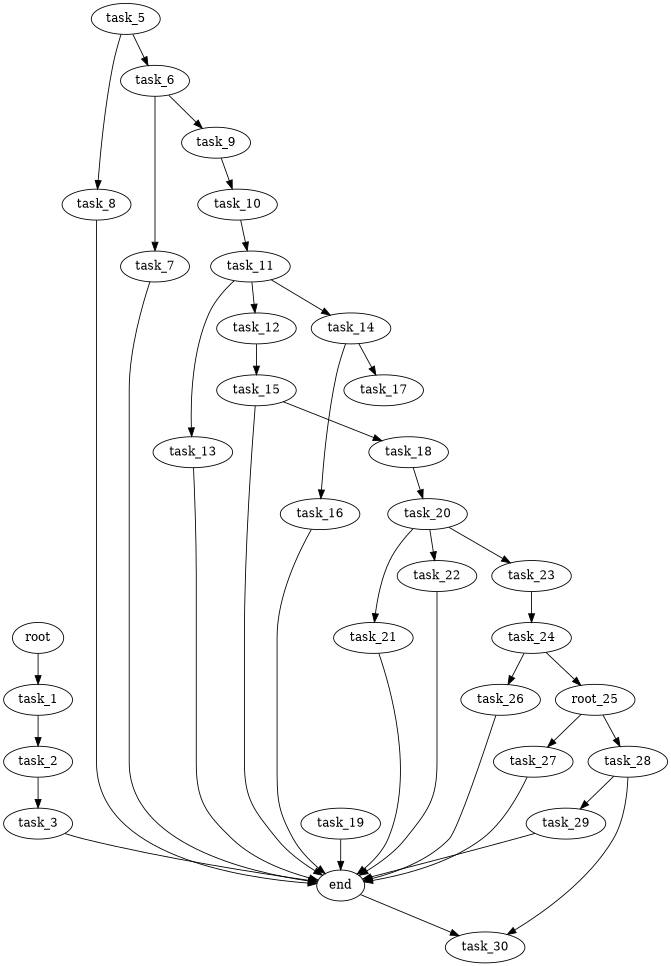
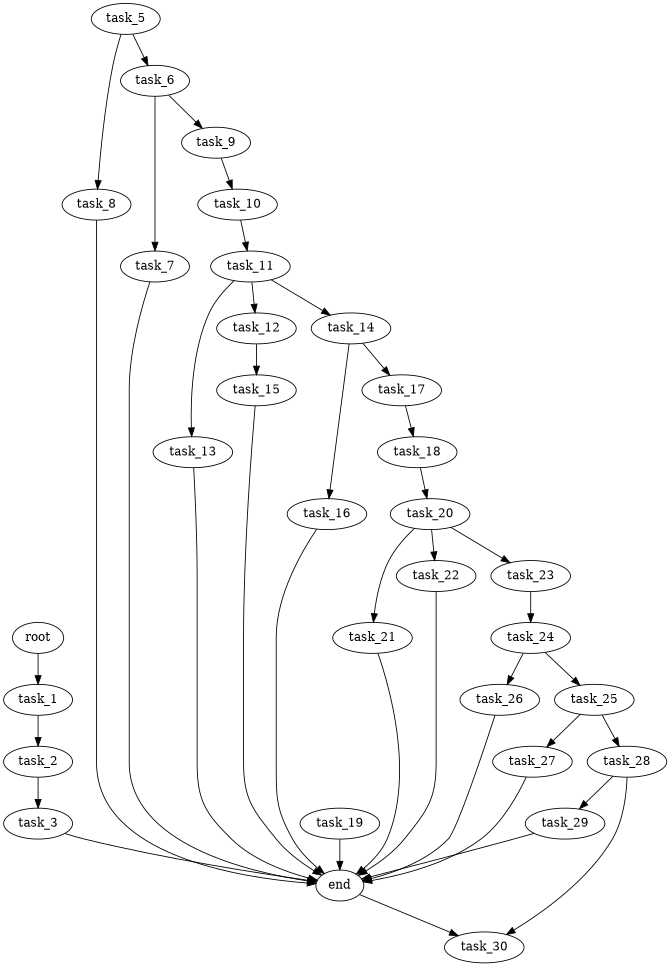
edge "task_15" -> "task_18": now "task_17" -> "task_18"
node "root_25": label "root_25" -> "task_25"
